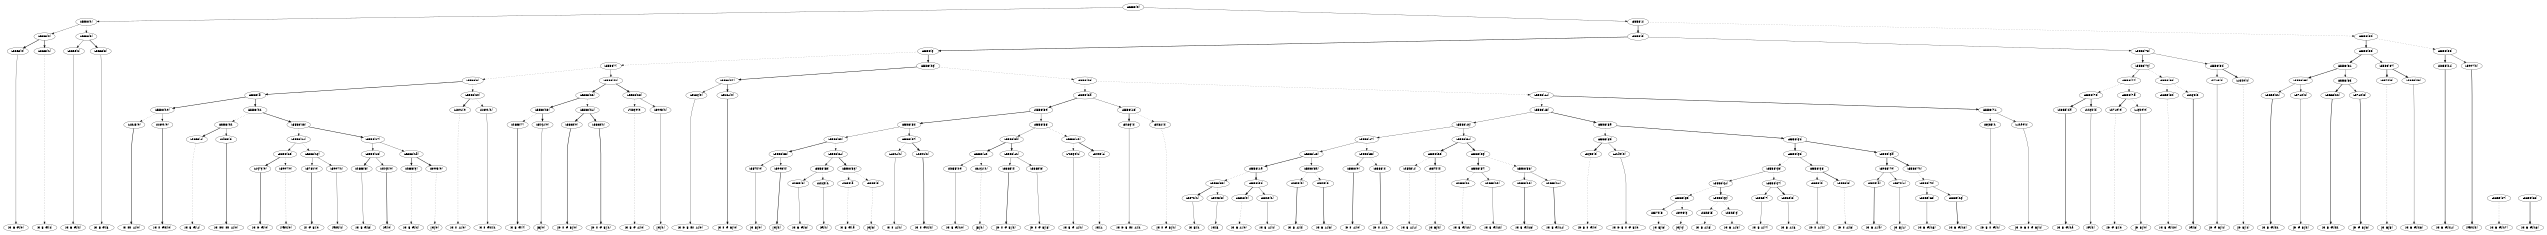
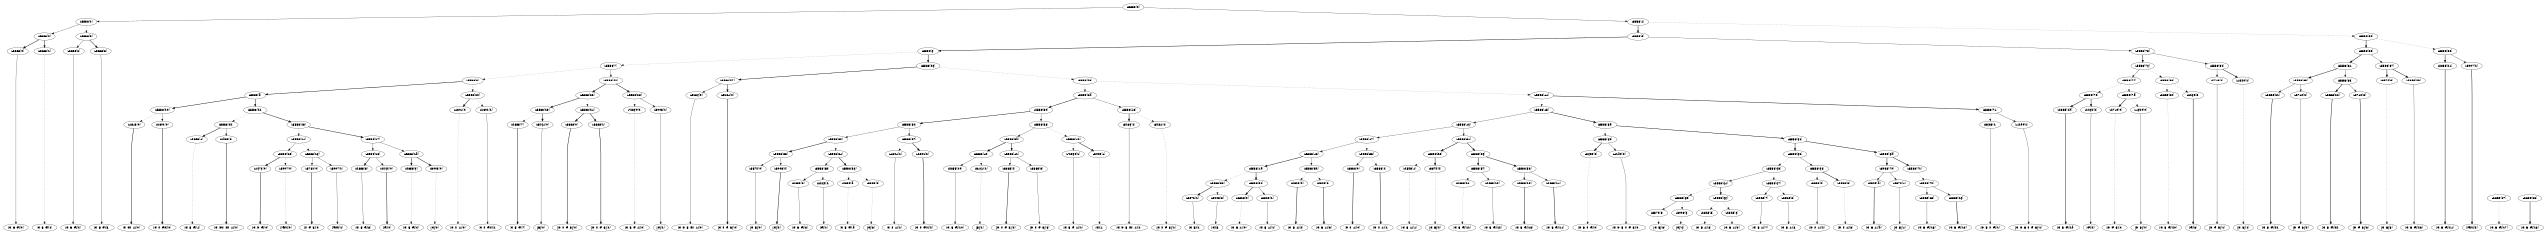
edge "L5538(56)" -> "L5538(58)": style dotted -> bold
edge "L5538(67)" -> "L2525(8)": style bold -> dotted
